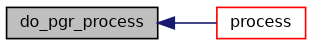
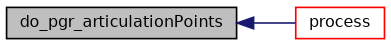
node "do_pgr_process": label "do_pgr_process" -> "do_pgr_articulationPoints"
